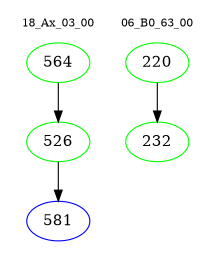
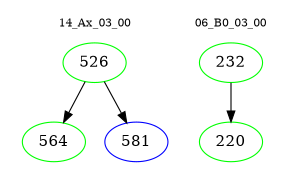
cluster "18_Ax_03_00": label "18_Ax_03_00" -> "14_Ax_03_00"
cluster "06_B0_63_00": label "06_B0_63_00" -> "06_B0_03_00"
edge "564" -> "526": reversed
edge "220" -> "232": reversed
